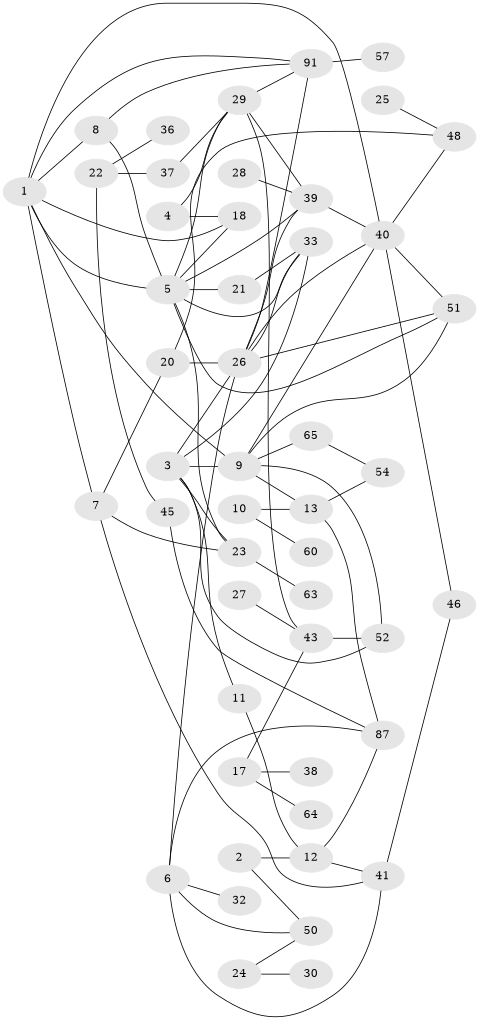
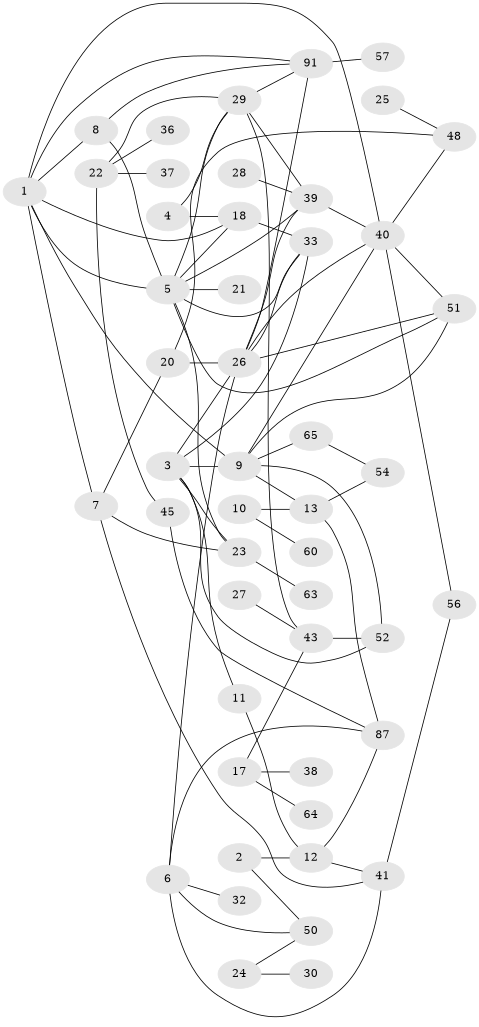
edge "29" -- "37": now "29" -- "22"
edge "33" -- "21": now "33" -- "18"
node "46": label "46" -> "56"
